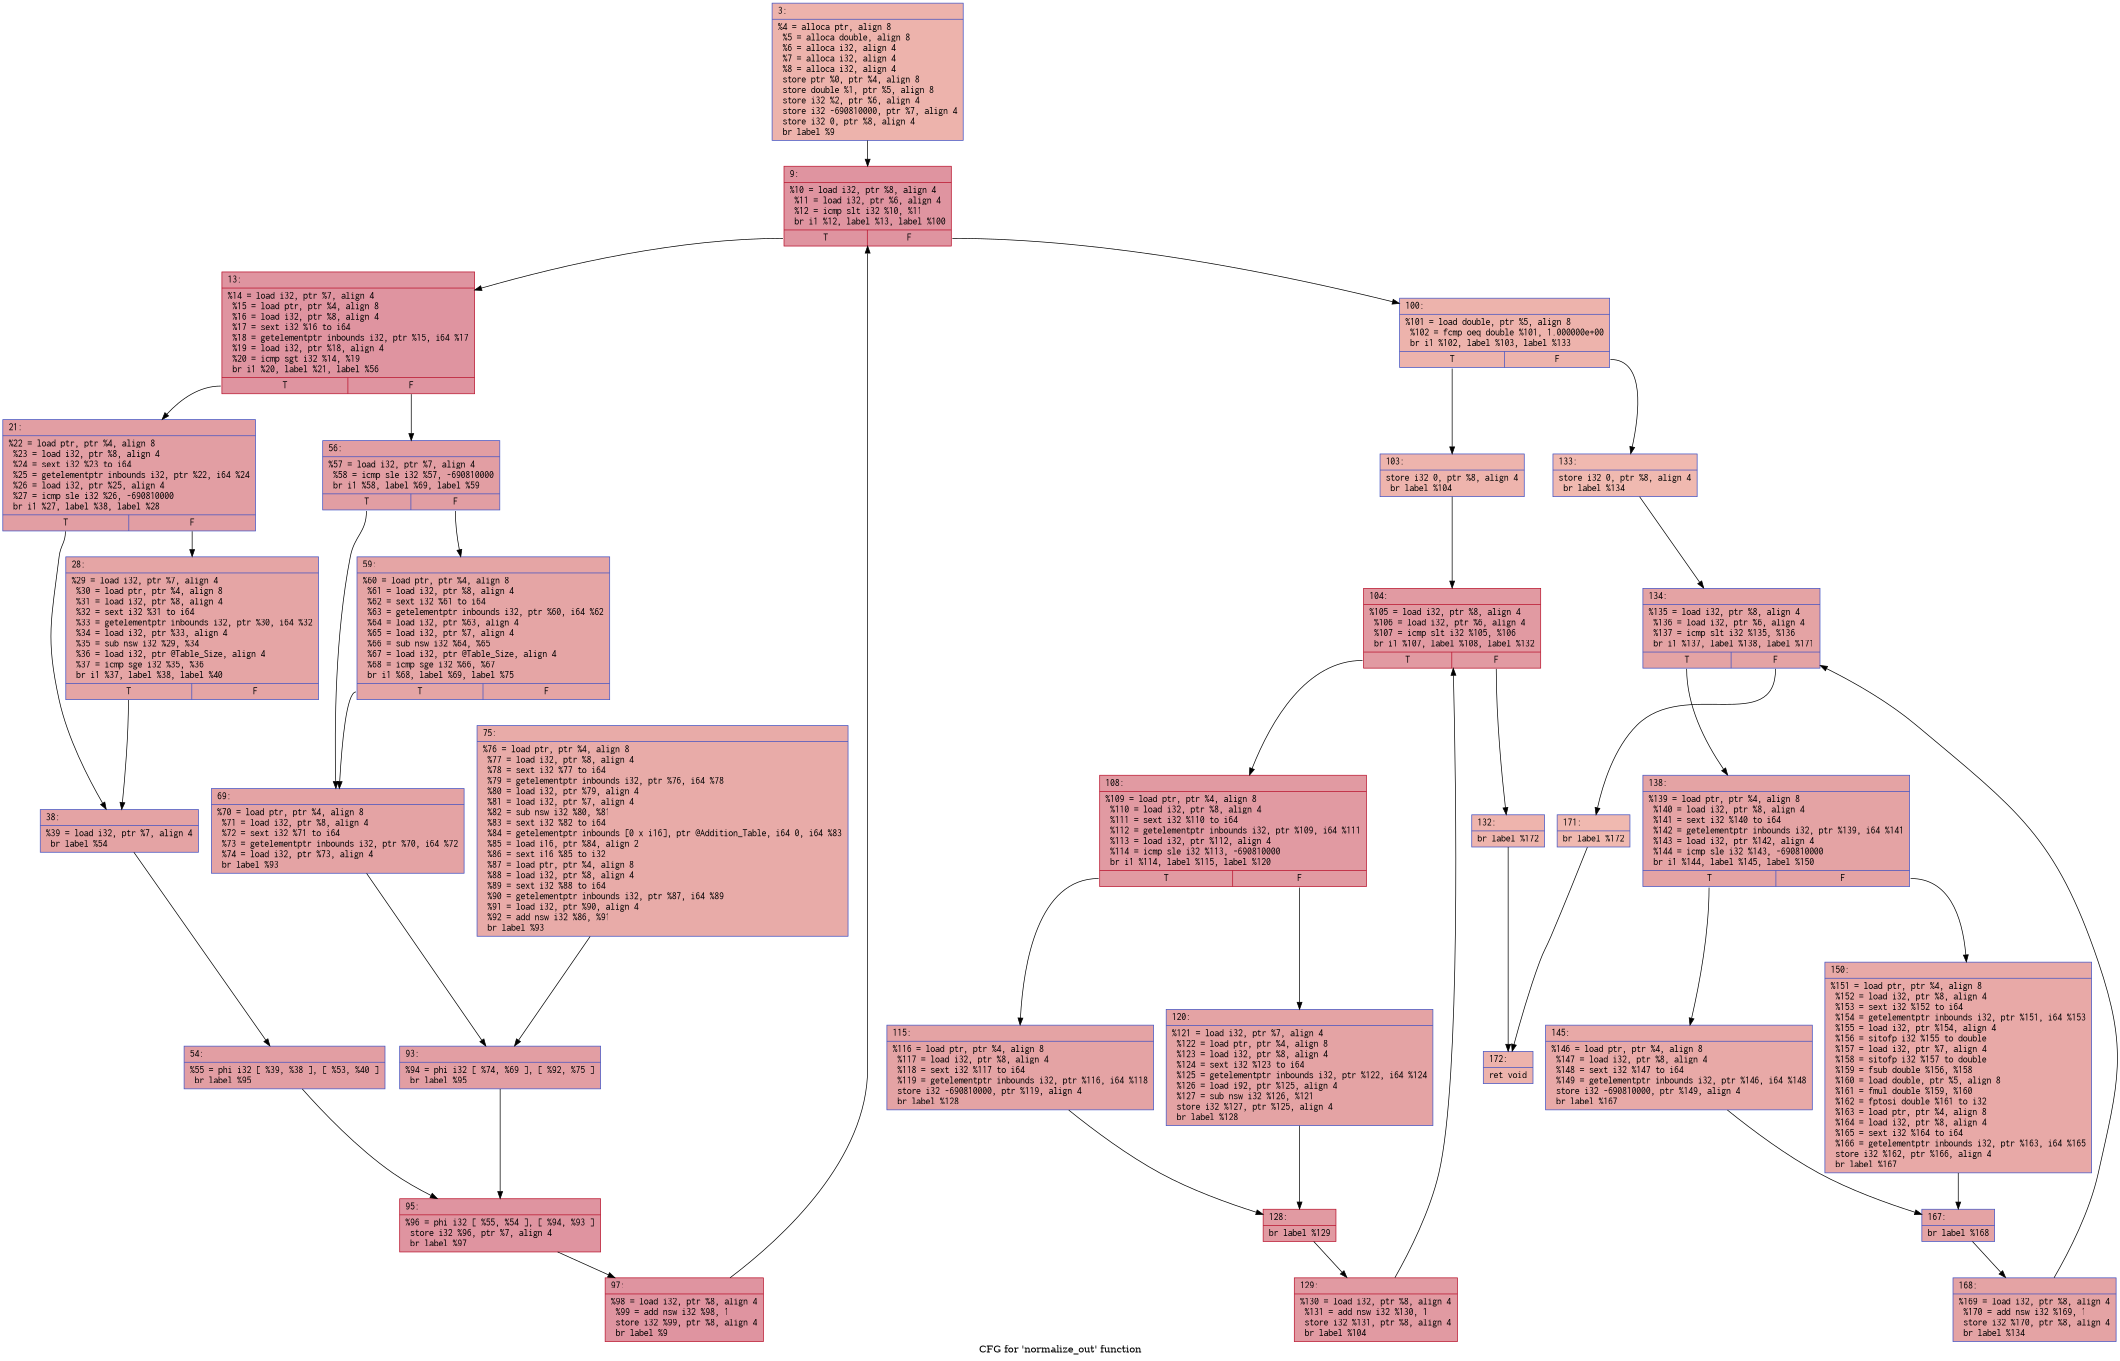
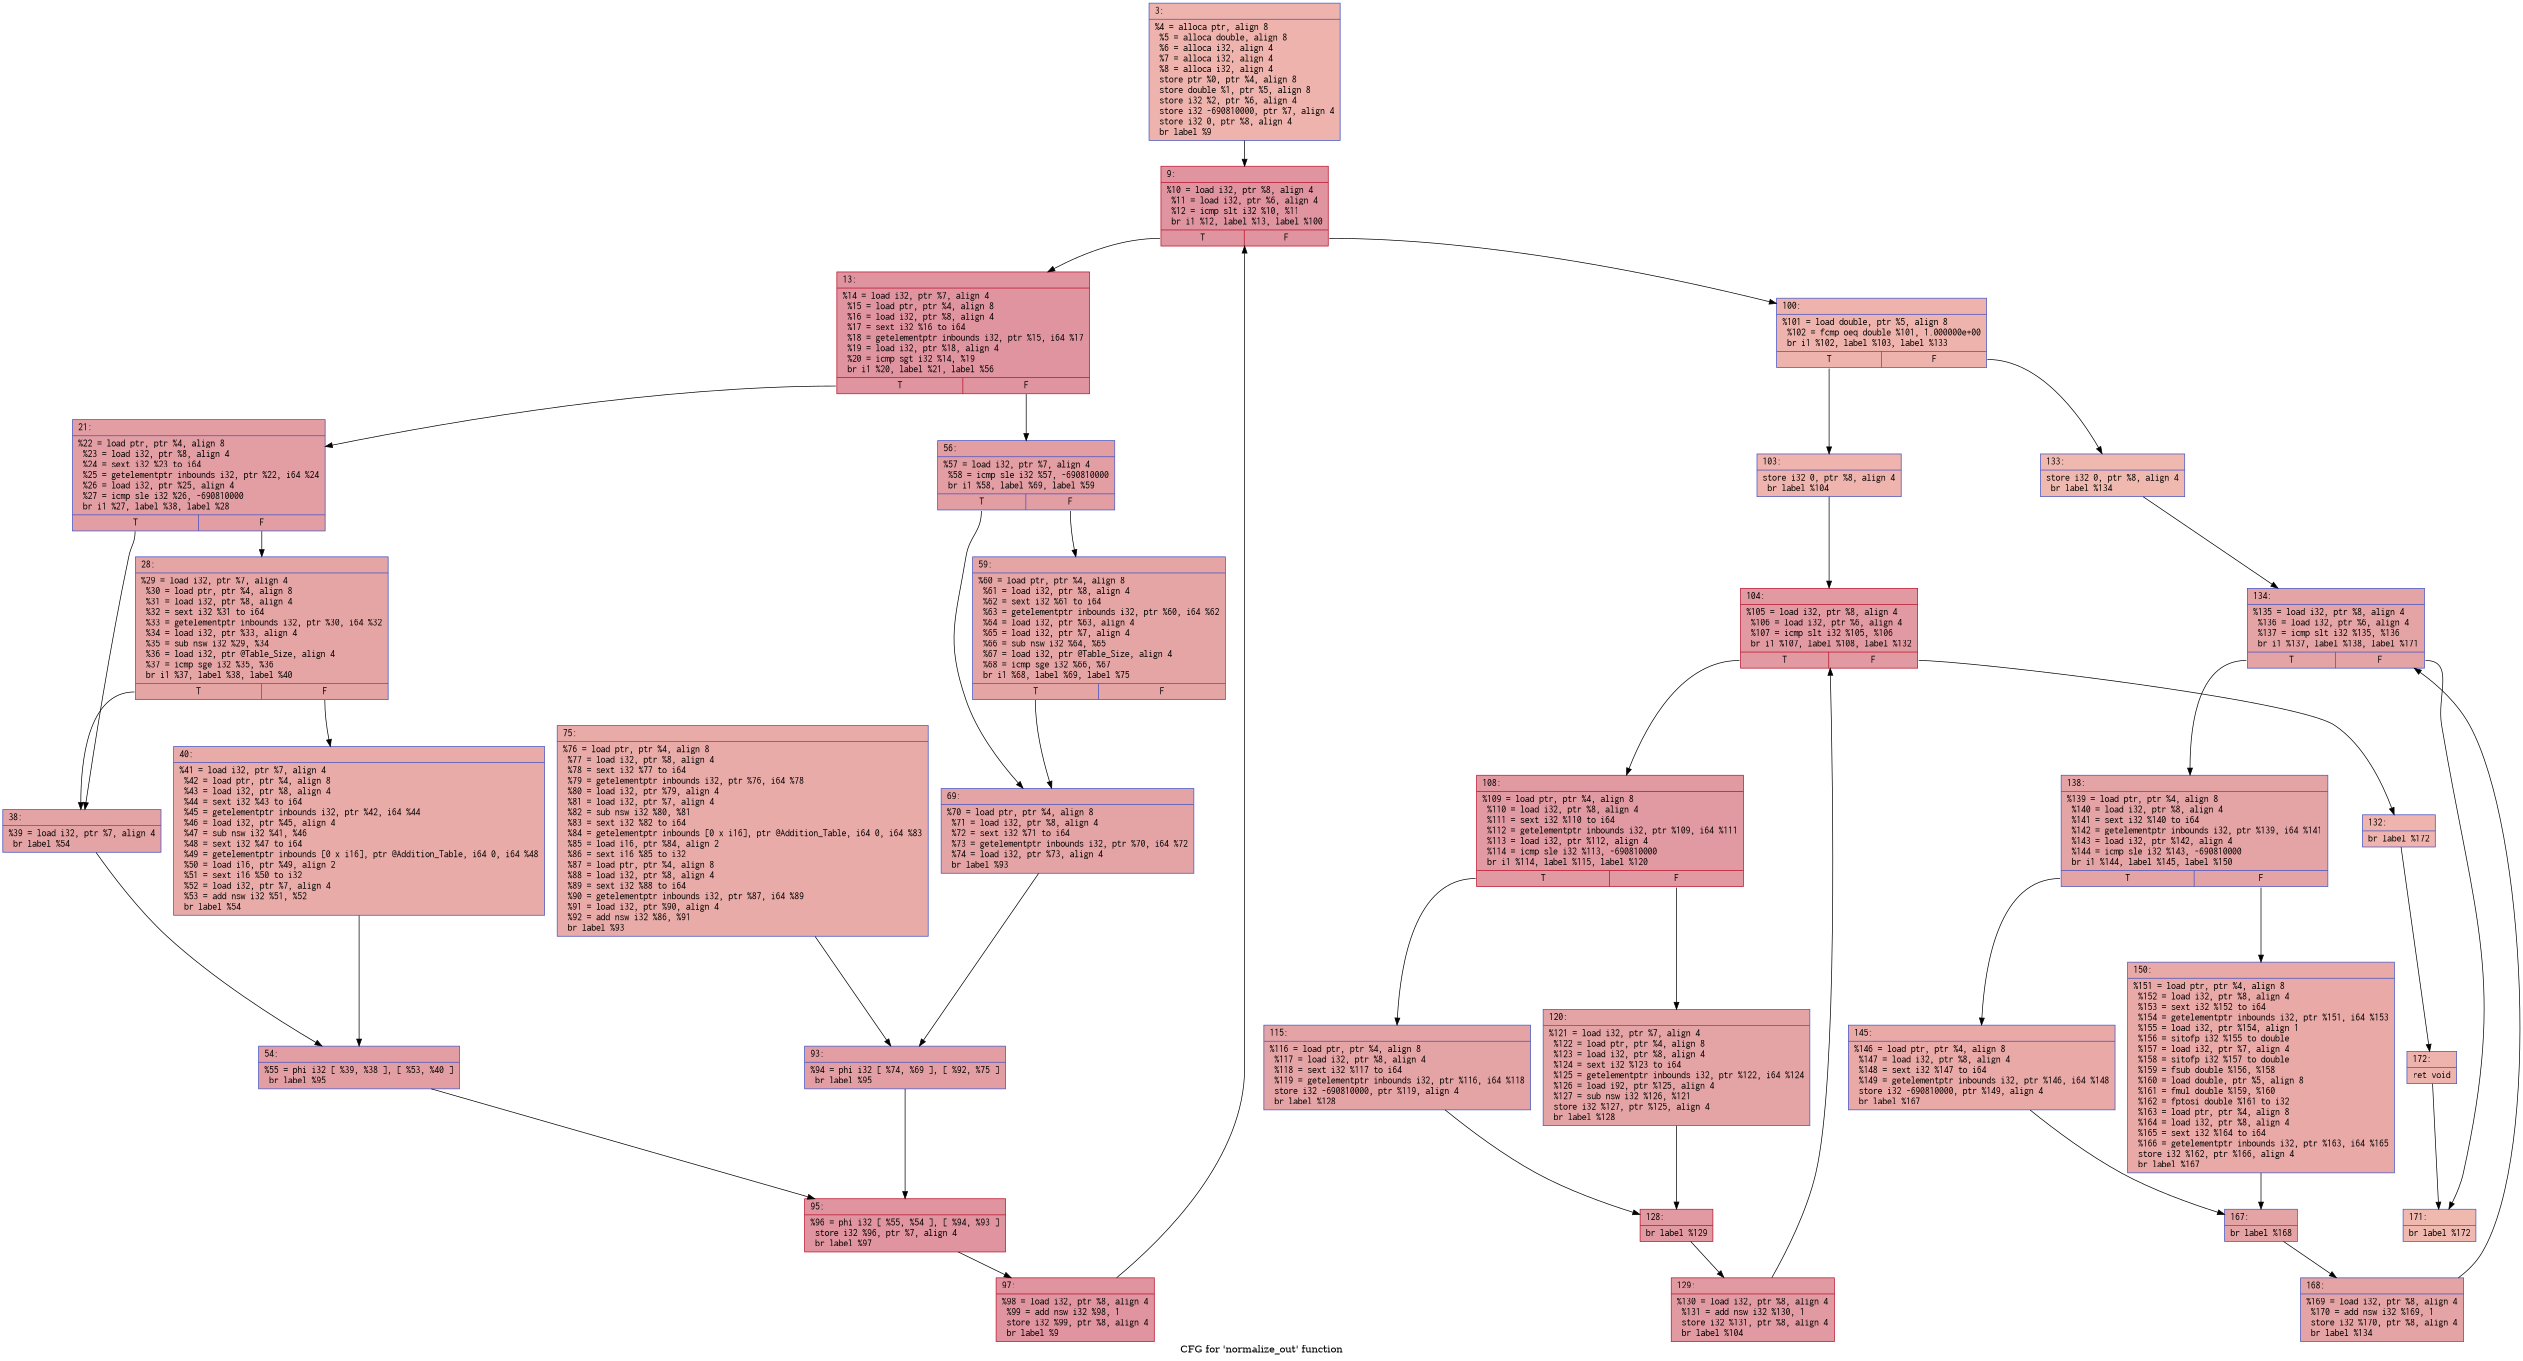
node "40:": added
edge "171:" -> "172:": reversed
node "150:": text "%155 = load i32, ptr %154, align 4" -> "%155 = load i32, ptr %154, align 1"
